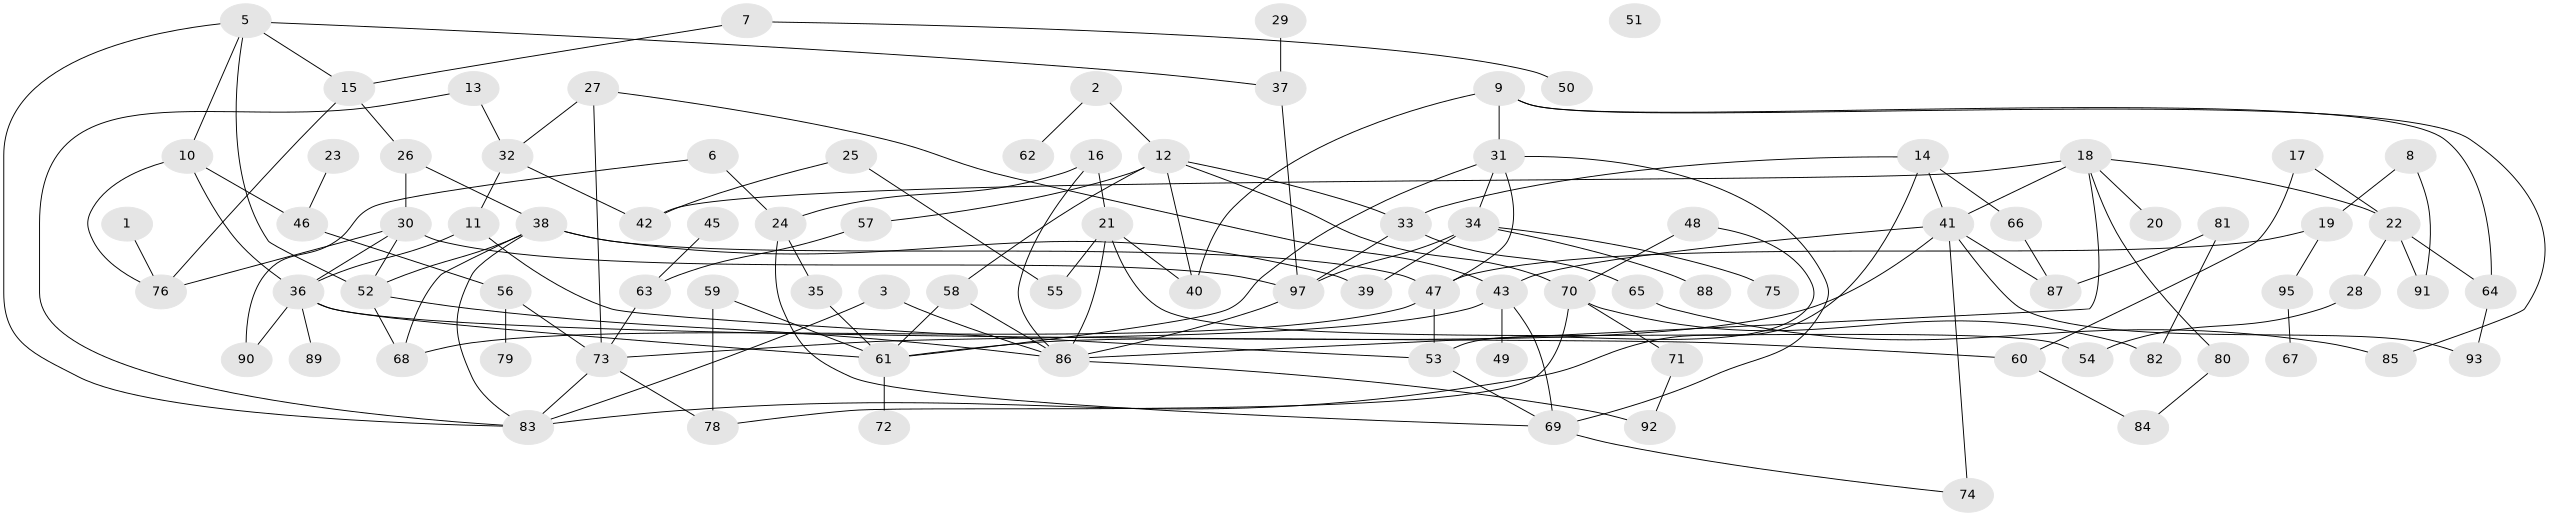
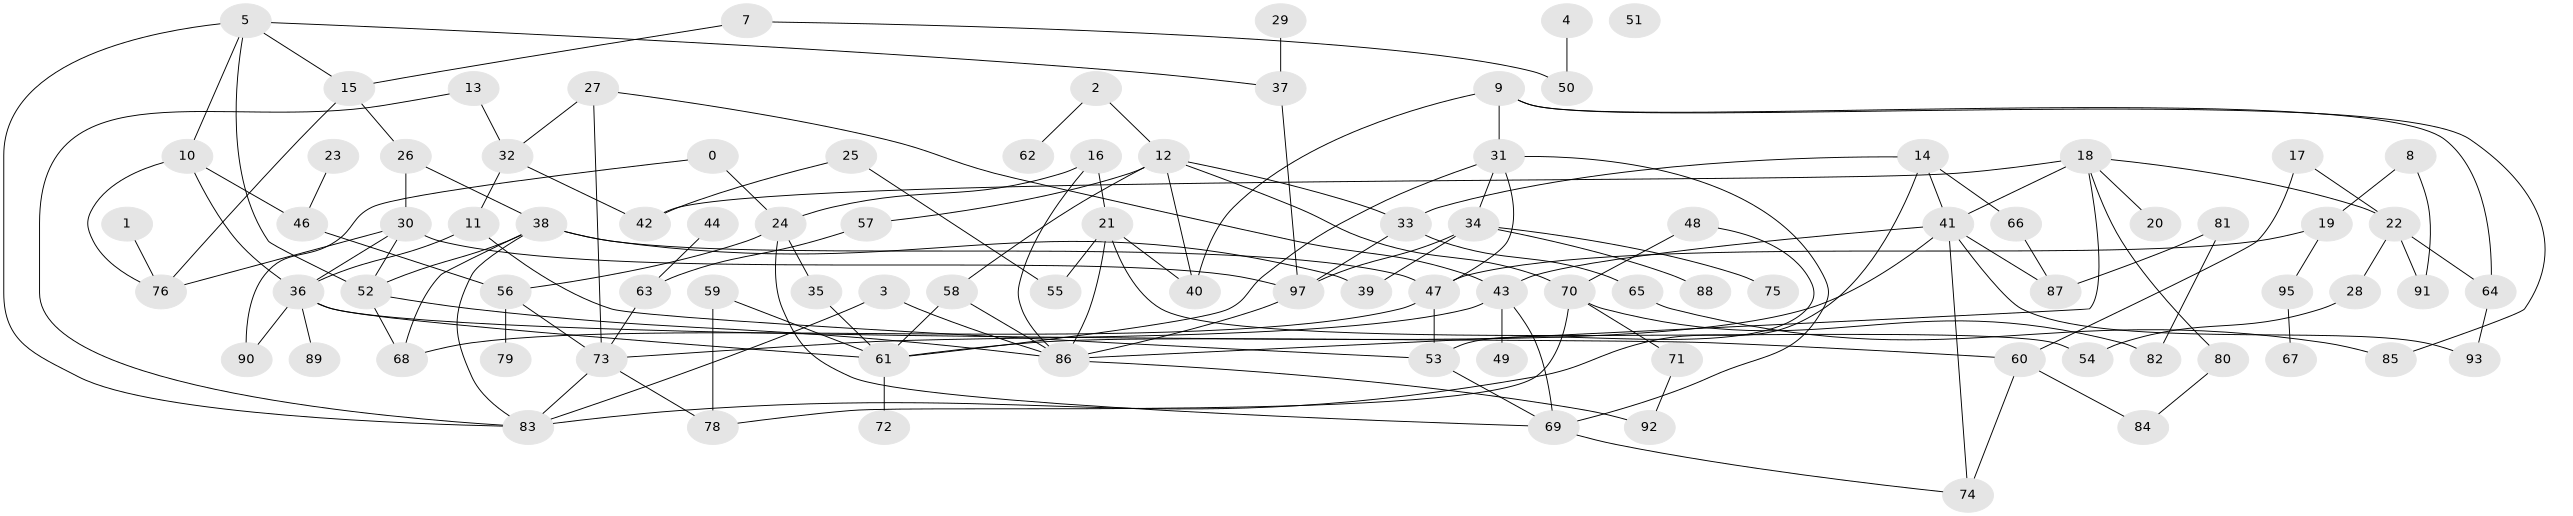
node "4": added
node "6": label "6" -> "0"
node "45": label "45" -> "44"
edge "24" -- "56": added
edge "60" -- "74": added
